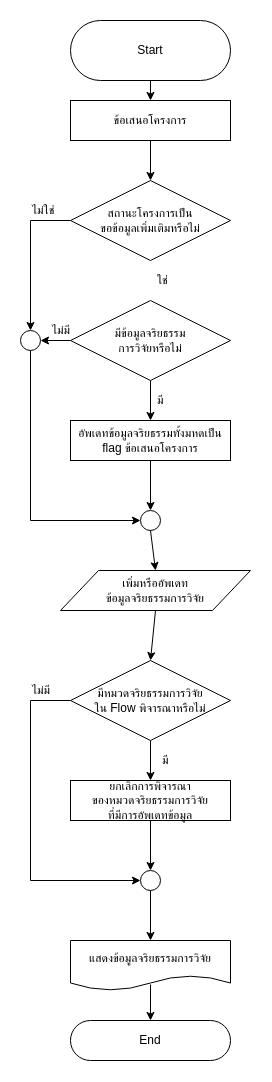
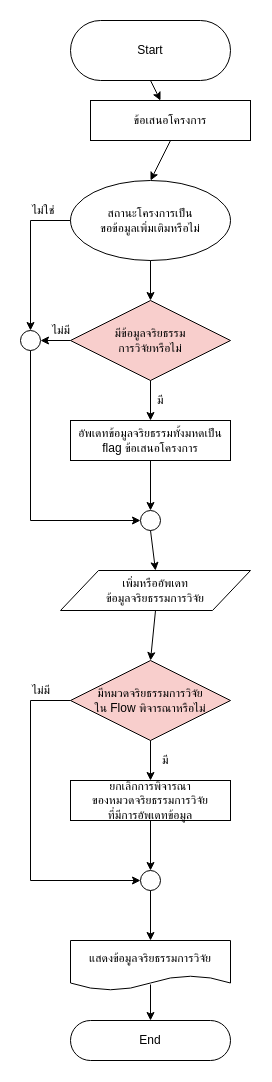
node "ข้อเสนอโครงการ": moved (151, 121) -> (171, 121)
node "สถานะโครงการเป็น ขอข้อมูลเพิ่มเติมหรือไม่": shape diamond -> ellipse
edge "สถานะโครงการเป็น ขอข้อมูลเพิ่มเติมหรือไม่" -> "มีข้อมูลจริยธรรม การวิจัยหรือไม่": added
node "ใช่": removed
node "มีข้อมูลจริยธรรม การวิจัยหรือไม่": fillcolor #ffffff -> #f8cecc
node "มีหมวดจริยธรรมการวิจัย ใน Flow พิจารณาหรือไม่": fillcolor #ffffff -> #f8cecc
